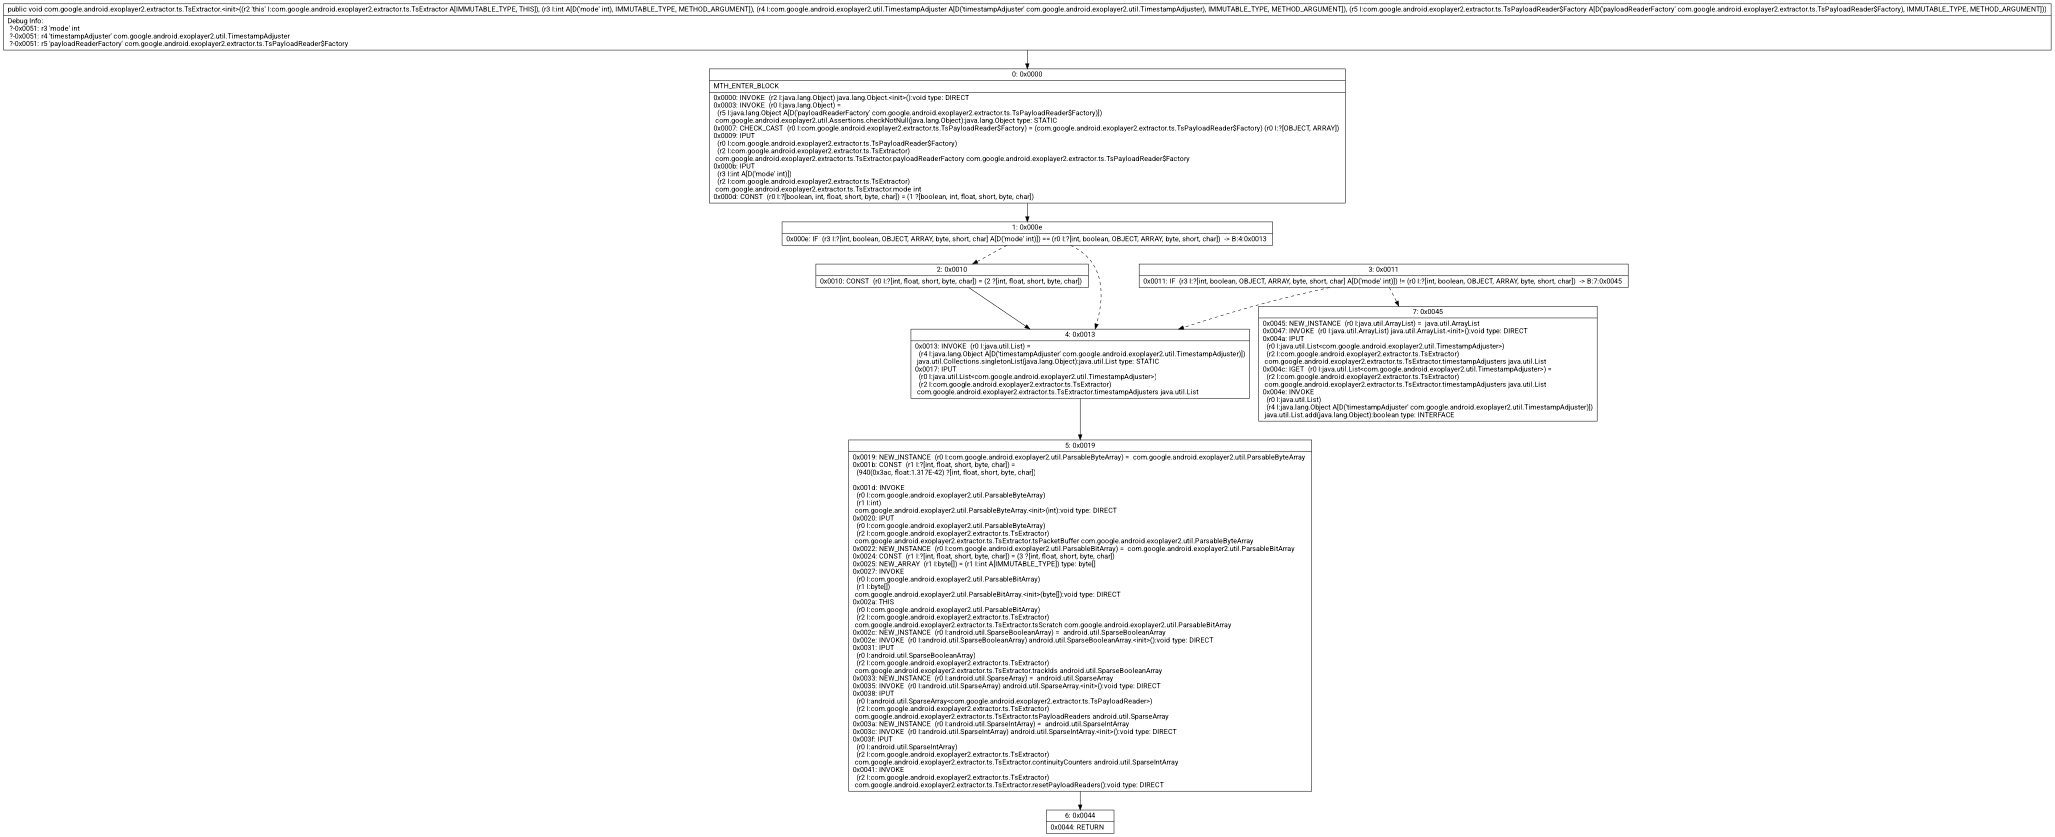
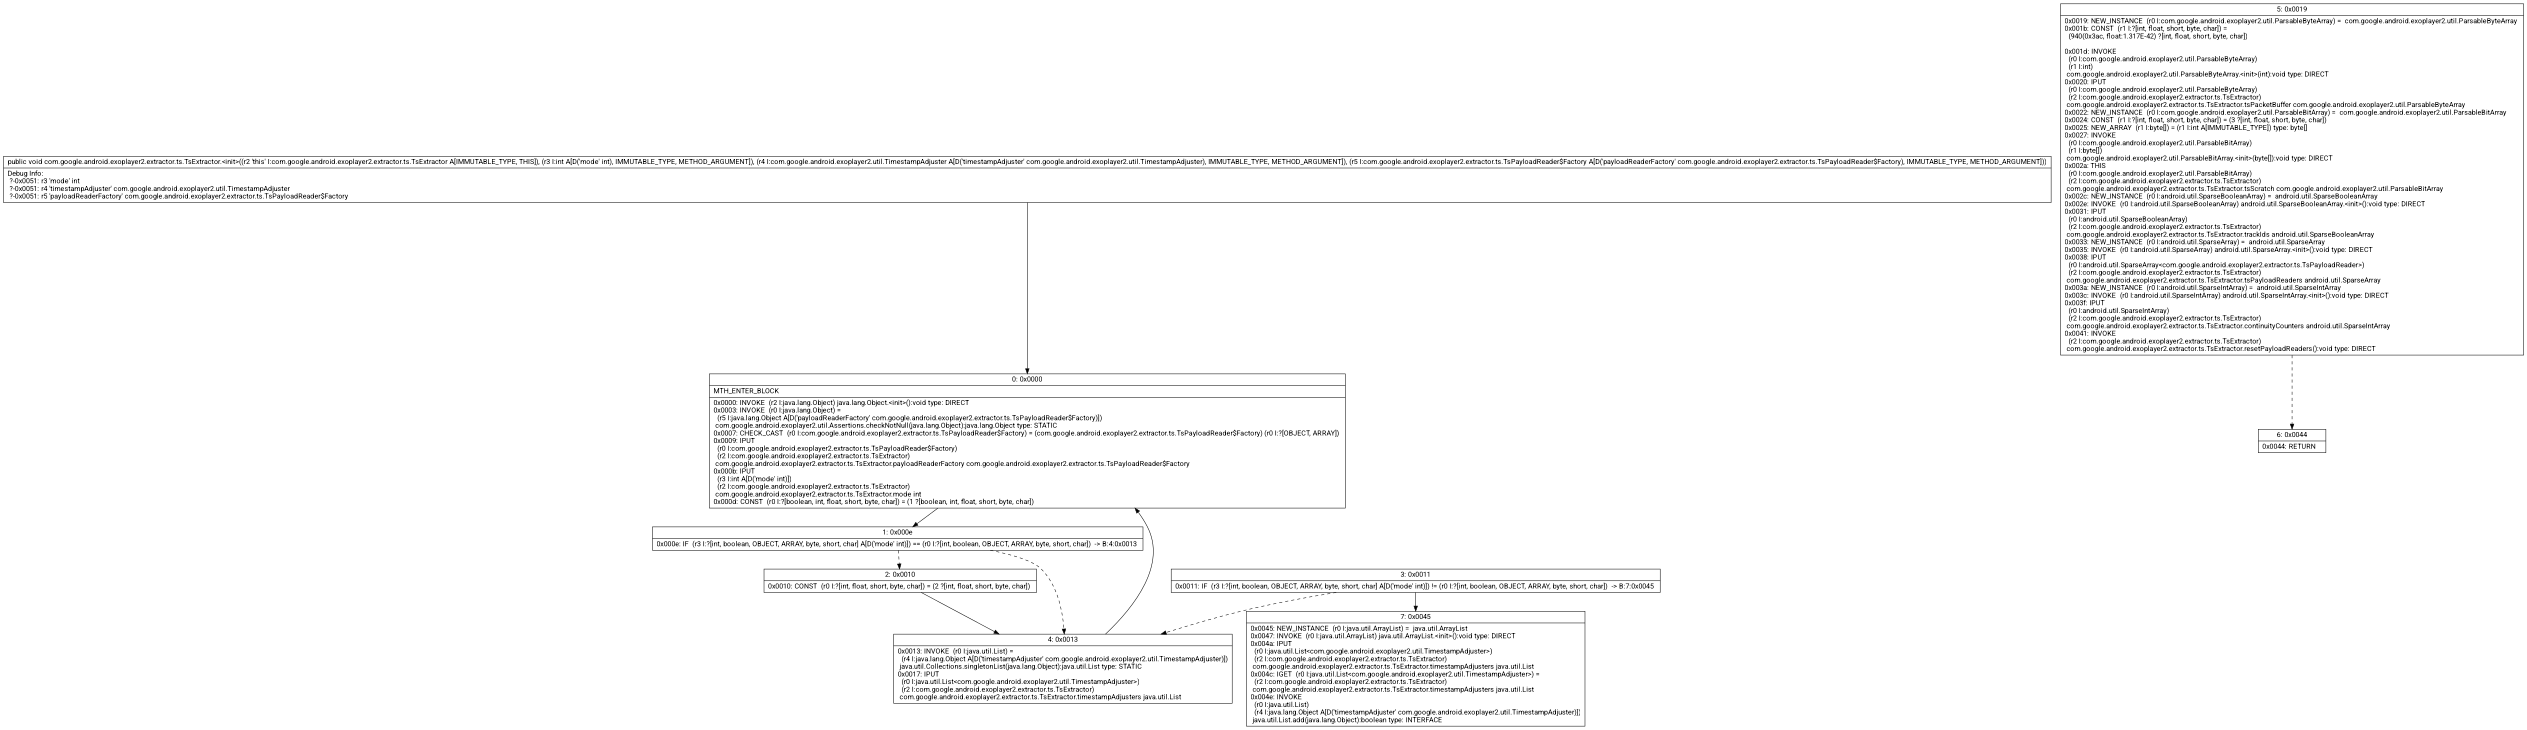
edge "3: 0x0011" -> "7: 0x0045": style dashed -> solid
edge "4: 0x0013" -> "5: 0x0019": now "4: 0x0013" -> "0: 0x0000"
edge "5: 0x0019" -> "6: 0x0044": style solid -> dashed
